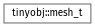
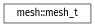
node "tinyobj::mesh_t": label "tinyobj::mesh_t" -> "mesh::mesh_t"
